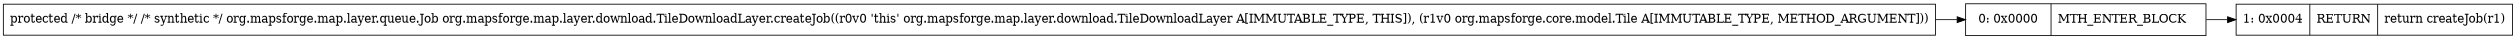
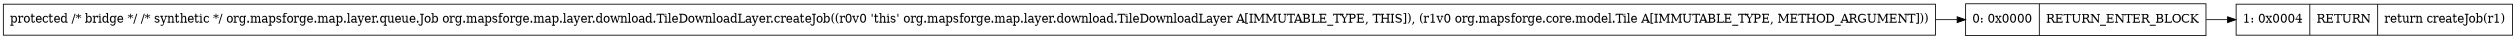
node "0: 0x0000": text "MTH_ENTER_BLOCK" -> "RETURN_ENTER_BLOCK"
